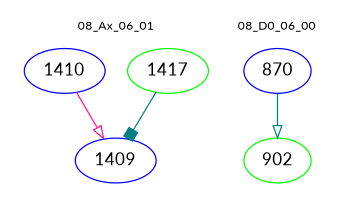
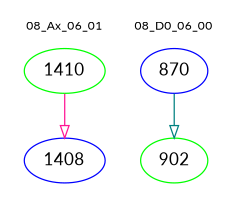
node "1410": color blue -> green
node "1417": removed
node "1409": label "1409" -> "1408"
